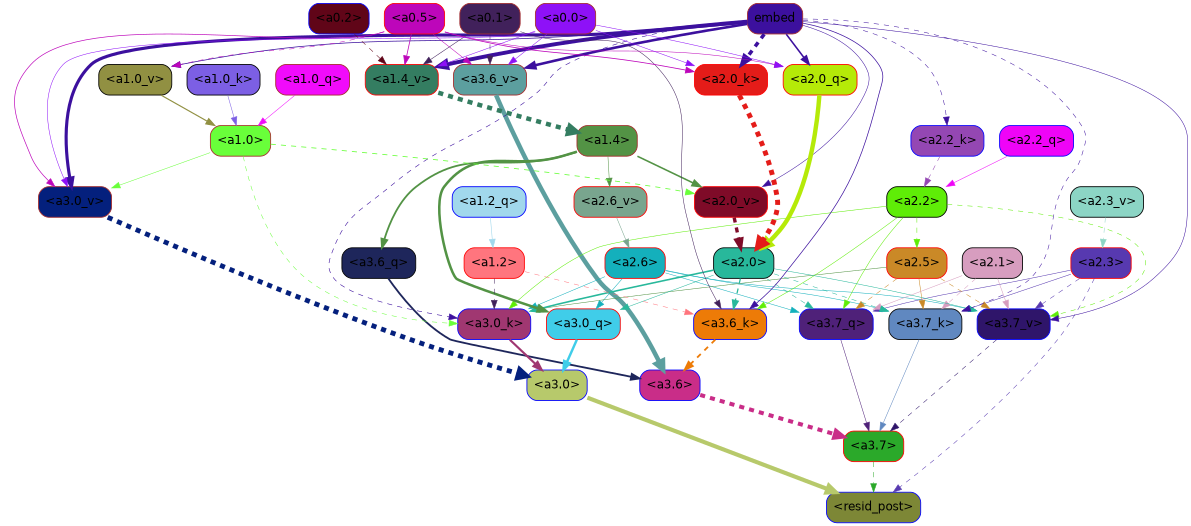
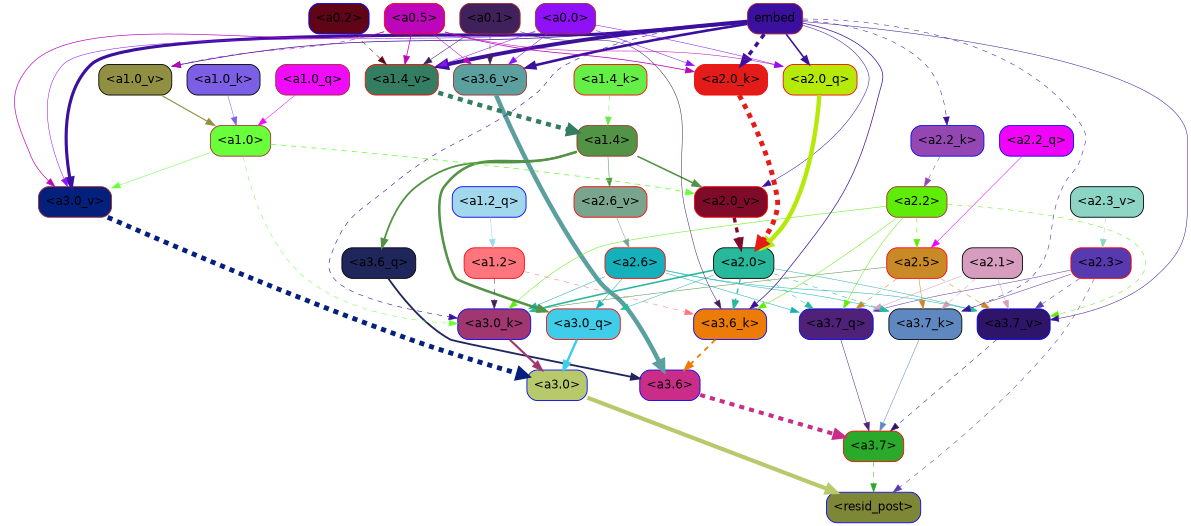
node "<a1.4_k>": added
edge "<a2.2_q>" -> "<a2.2>": now "<a2.2_q>" -> "<a2.5>"
node "<a2.2>": color black -> brown
